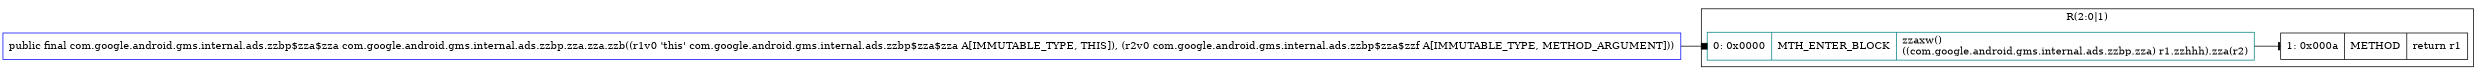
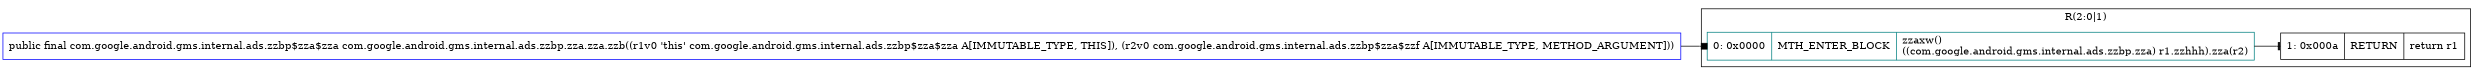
node "1: 0x000a": text "METHOD" -> "RETURN"
